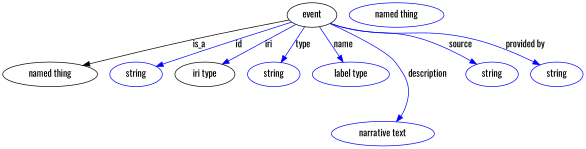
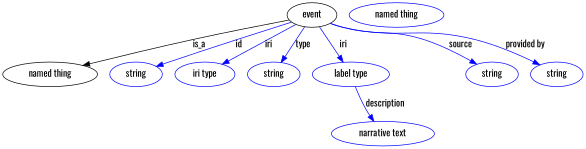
edge "event" -> "label type": label "name" -> "iri"
edge "event" -> "narrative text": now "label type" -> "narrative text"
node "iri type": color black -> blue
